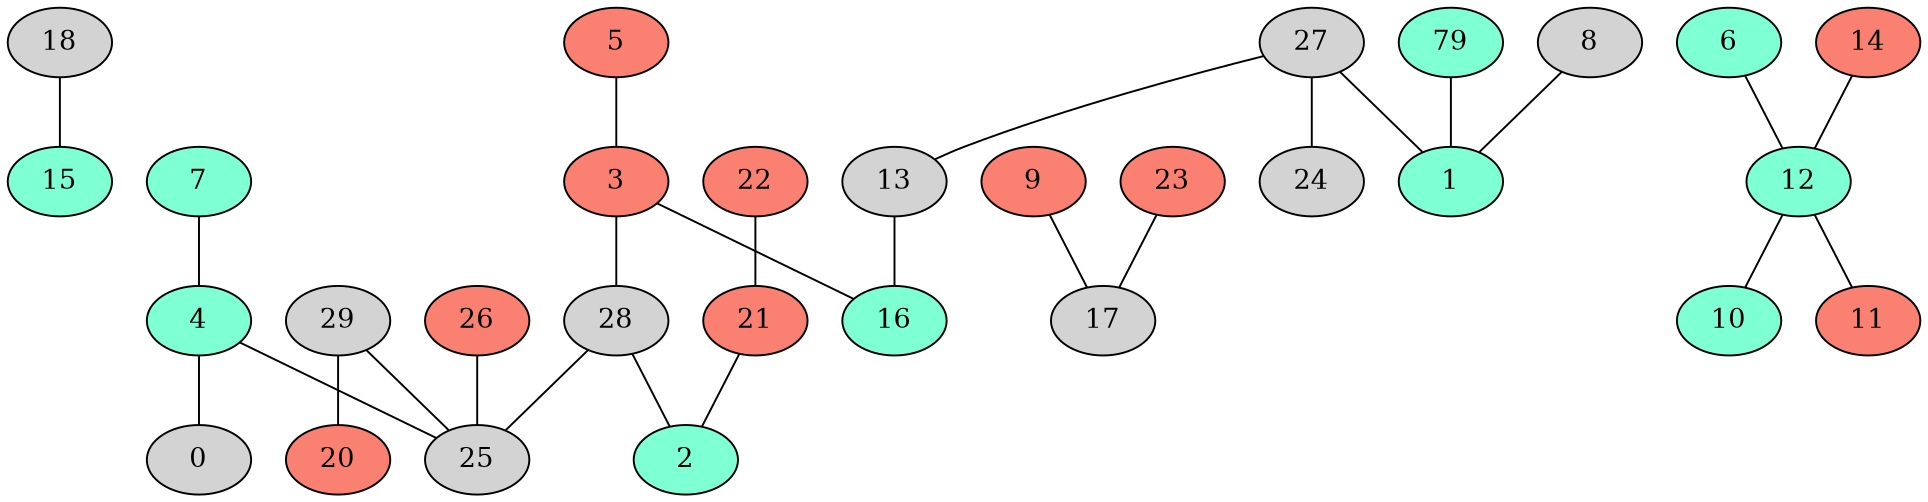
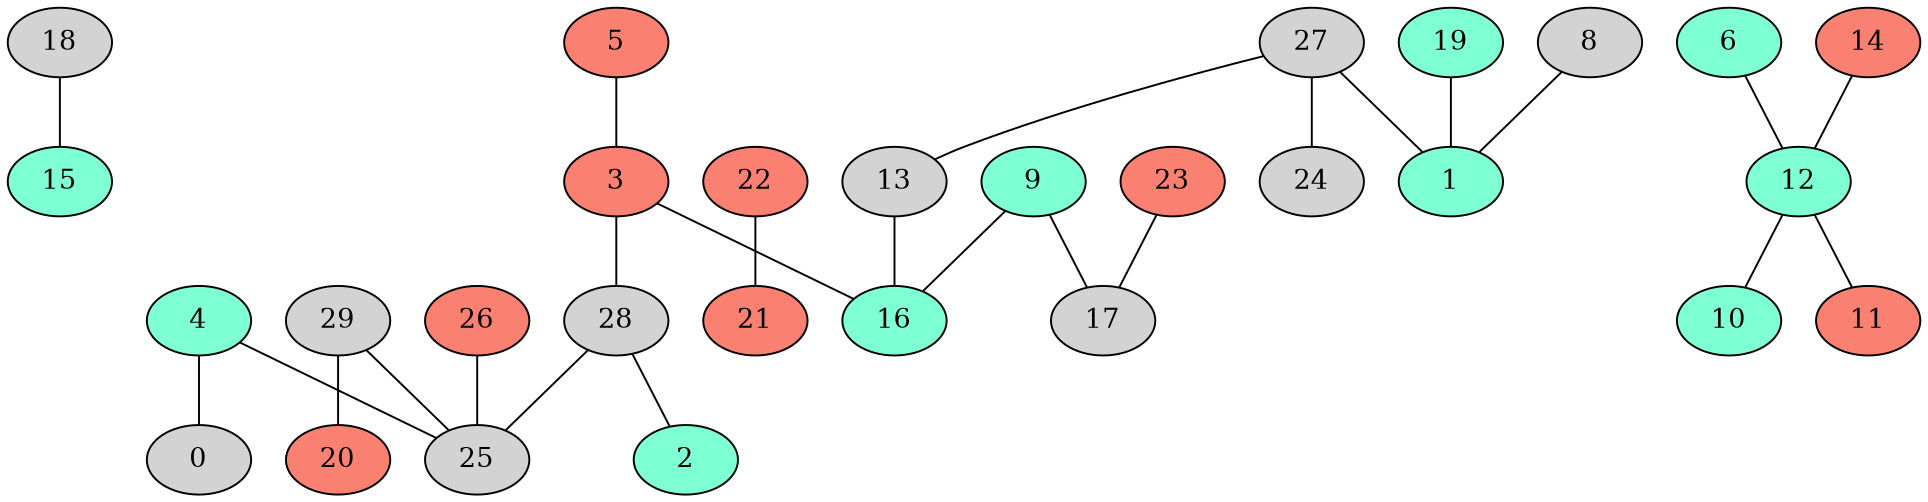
node "79": label "79" -> "19"
node "7": removed
node "9": fillcolor salmon -> aquamarine
edge "9" -- "16": added
edge "21" -- "2": removed
